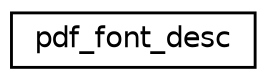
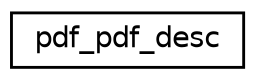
node "pdf_font_desc": label "pdf_font_desc" -> "pdf_pdf_desc"
